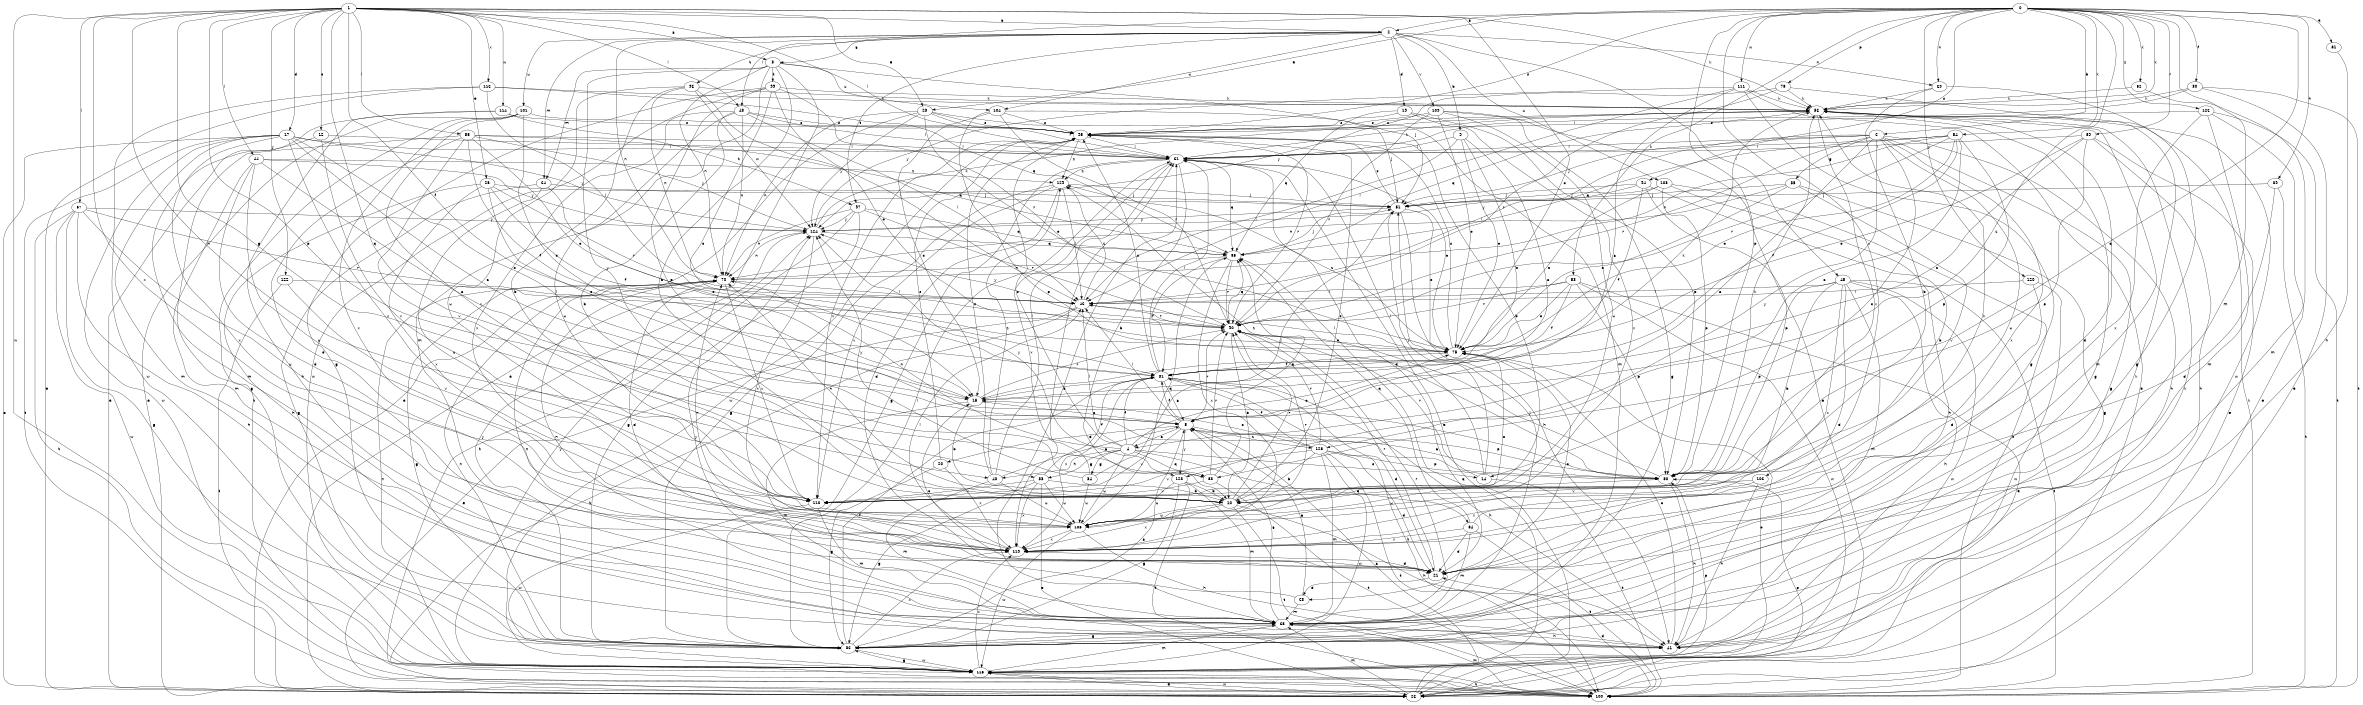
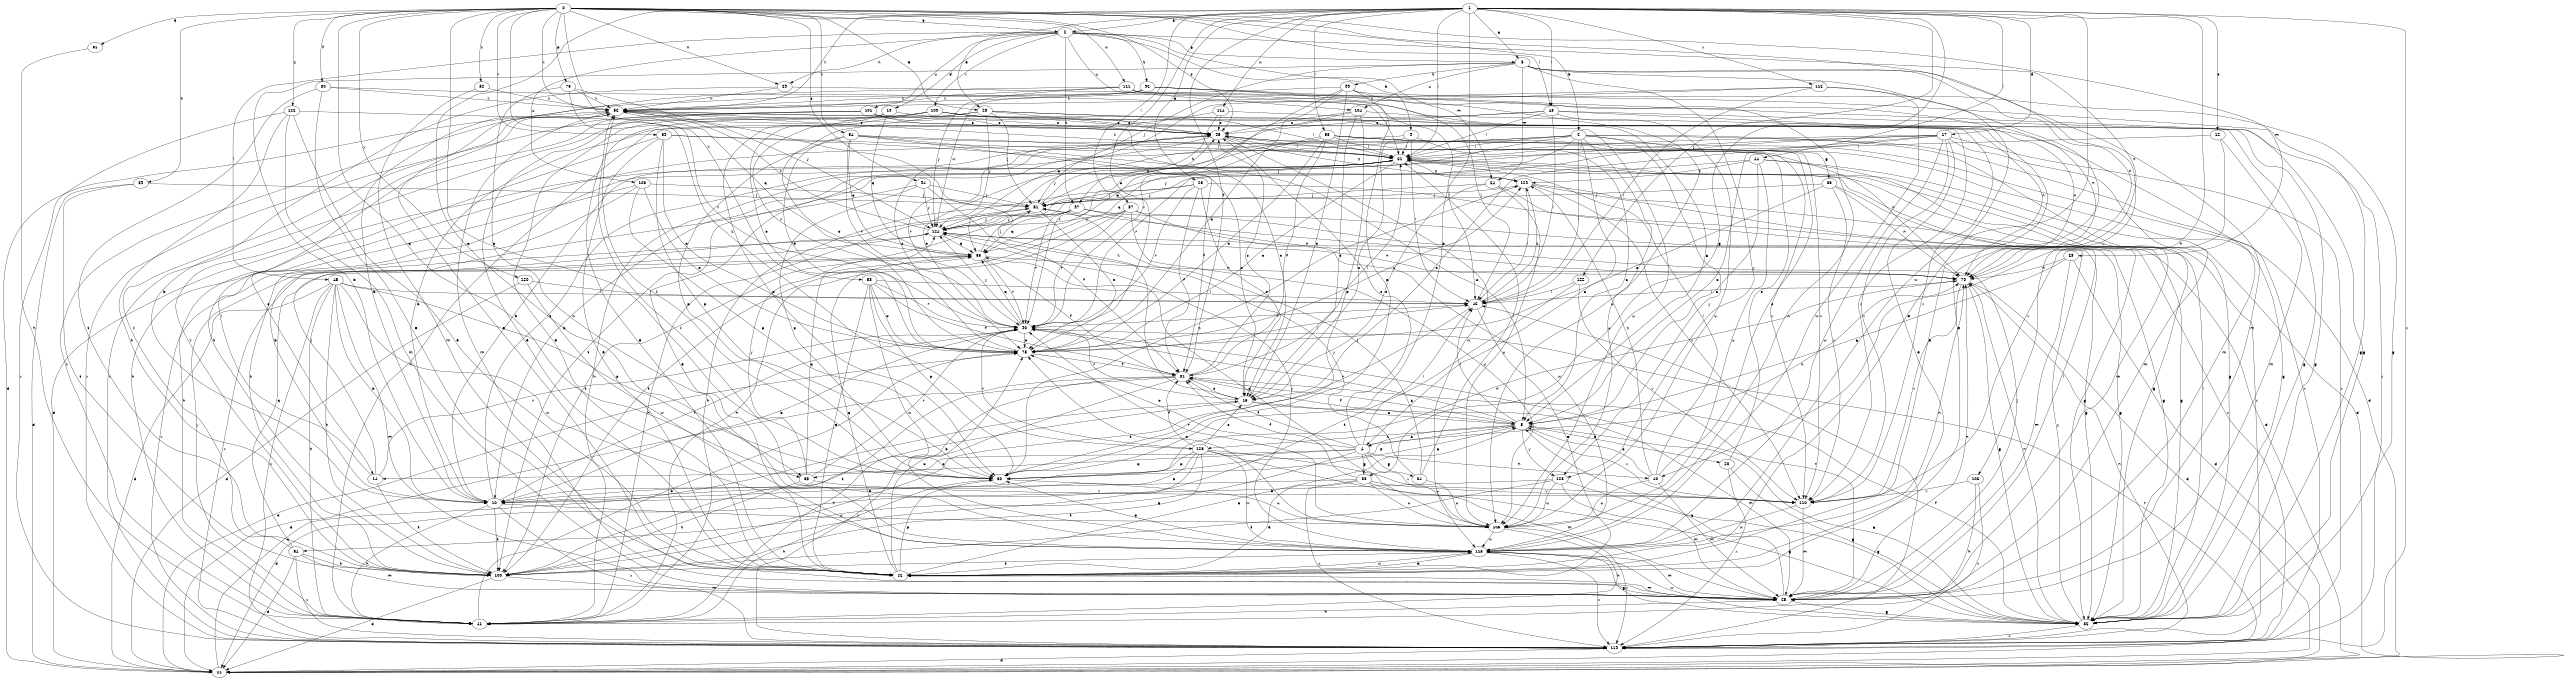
edge "21" -> "63": reversed
